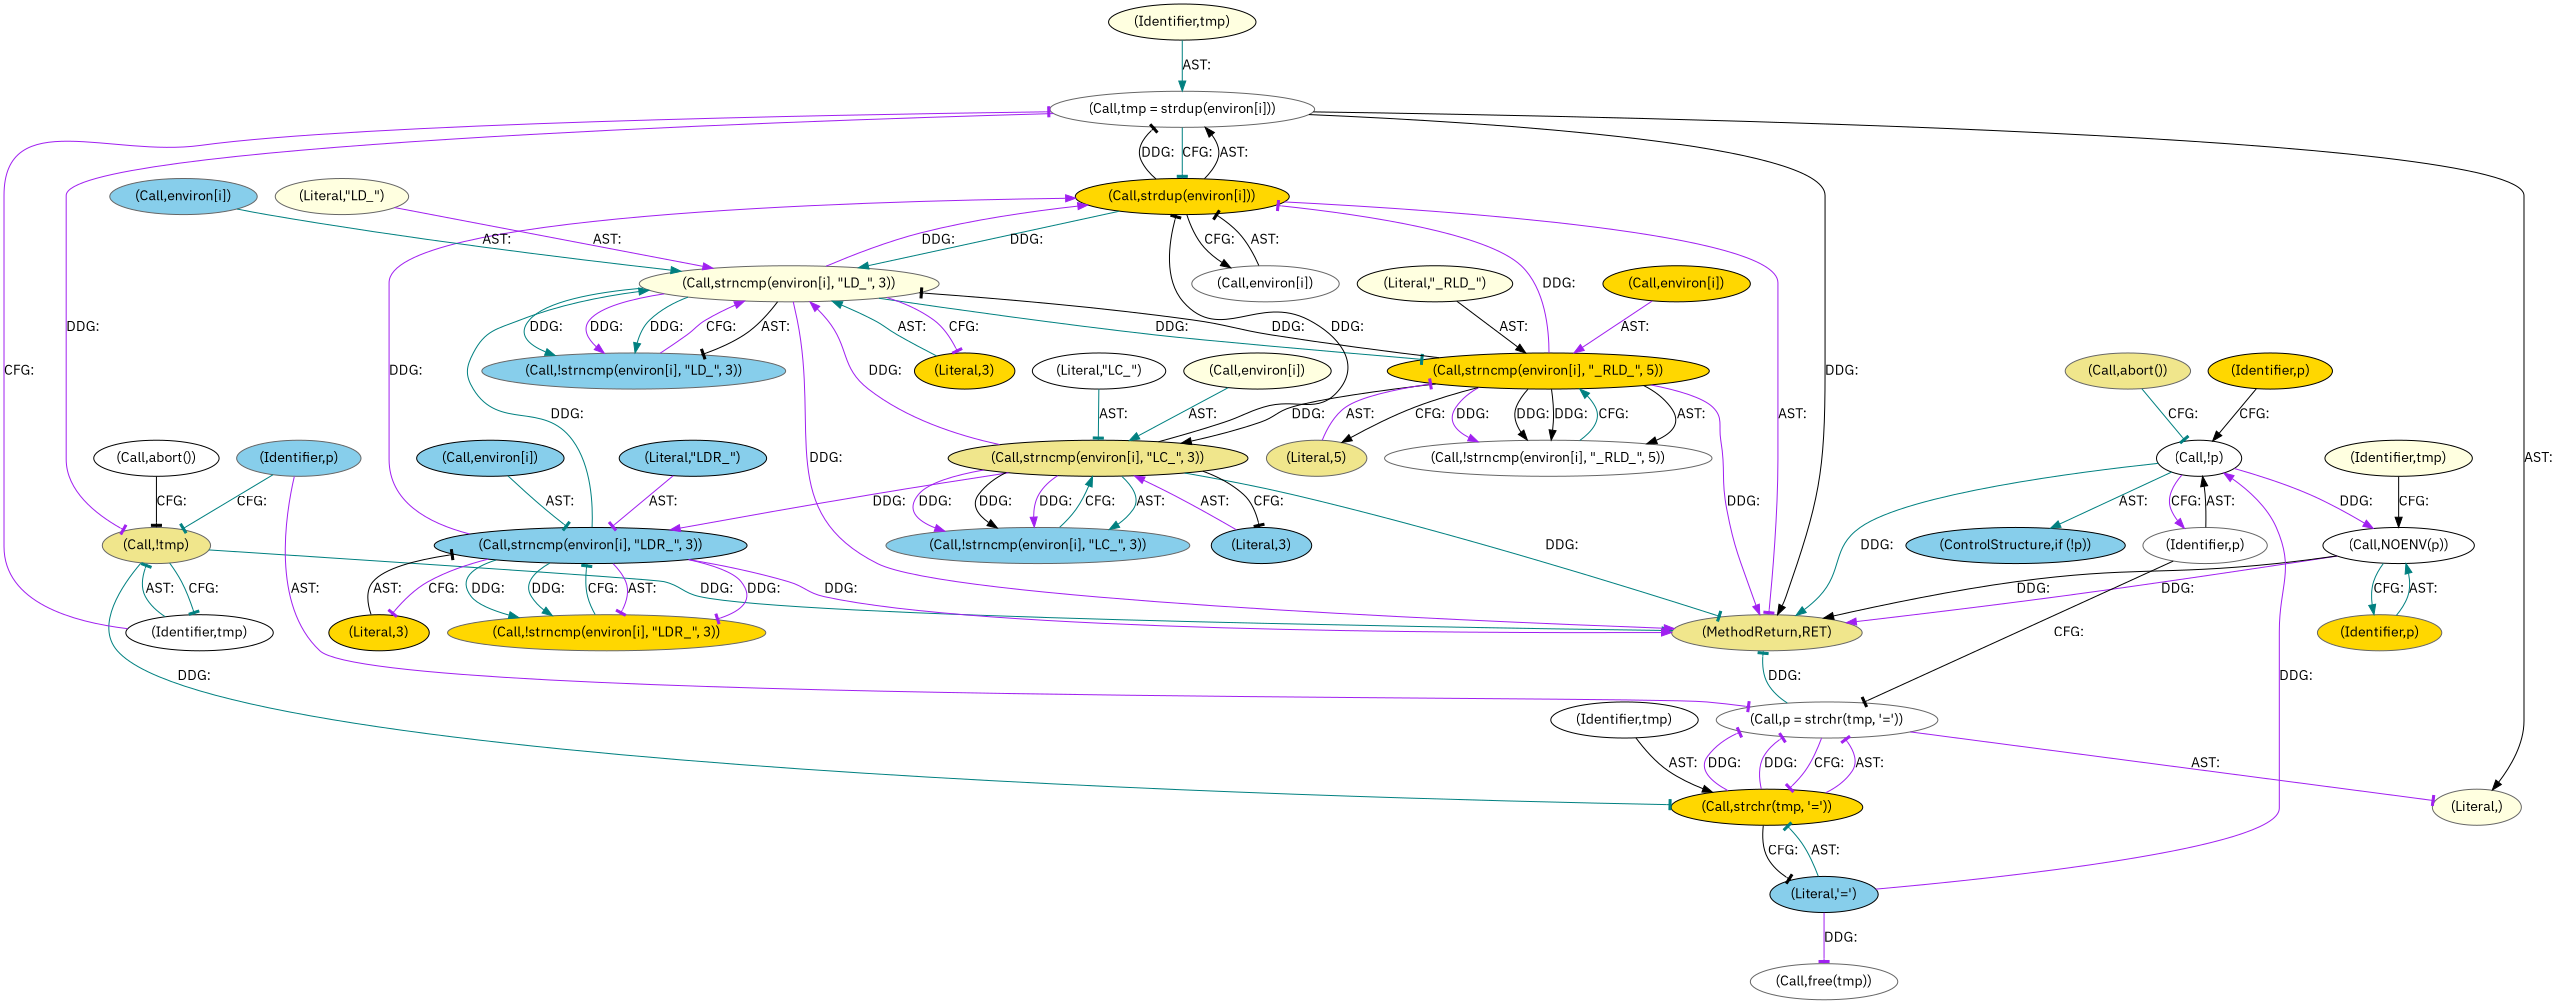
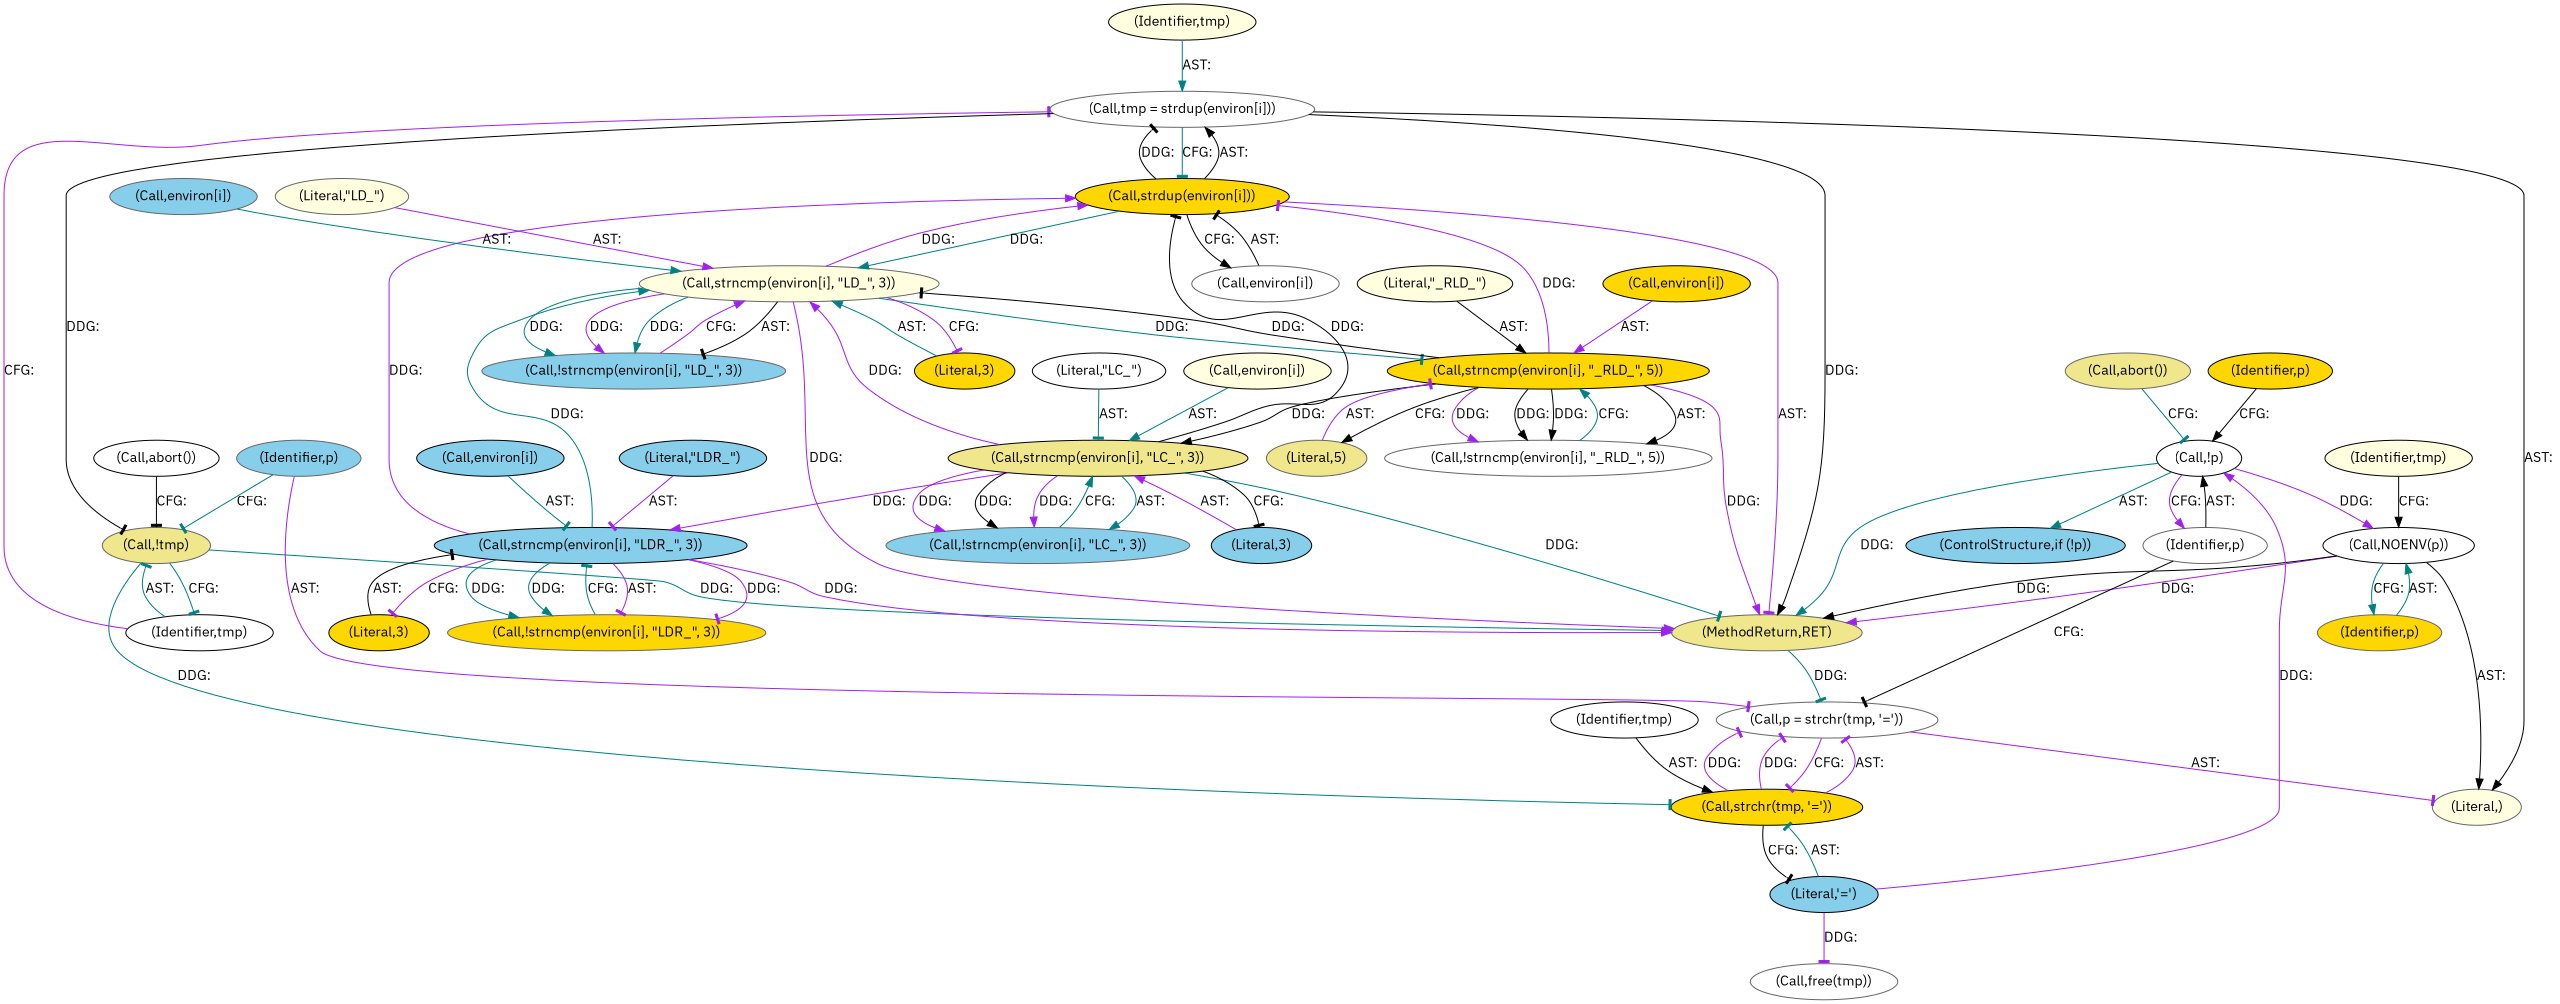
edge "(Call,tmp = strdup(environ[i]))" -> "(Call,!tmp)": color purple -> black
edge "(Call,NOENV(p))" -> "(Literal,)": added, label "AST:"
edge "(Call,p = strchr(tmp, '='))" -> "(MethodReturn,RET)": reversed
